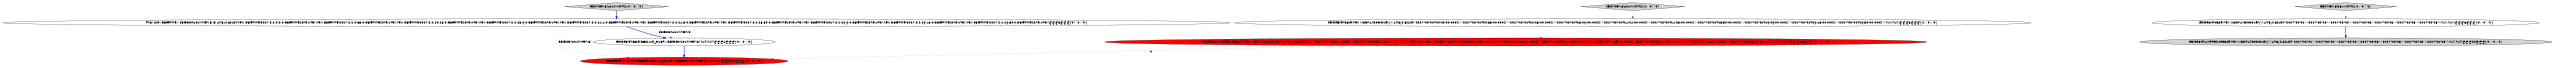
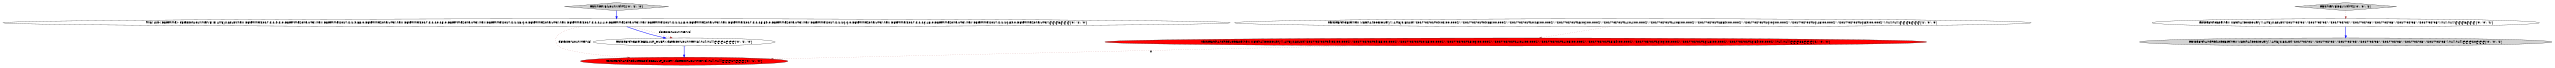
node "testIntervalHourWithTZ['1', '0', '0']": removed
